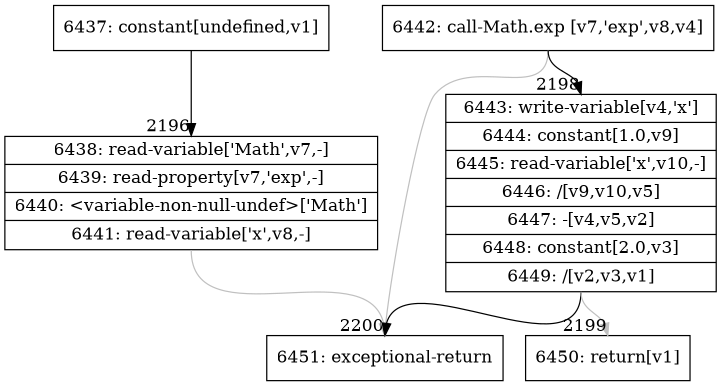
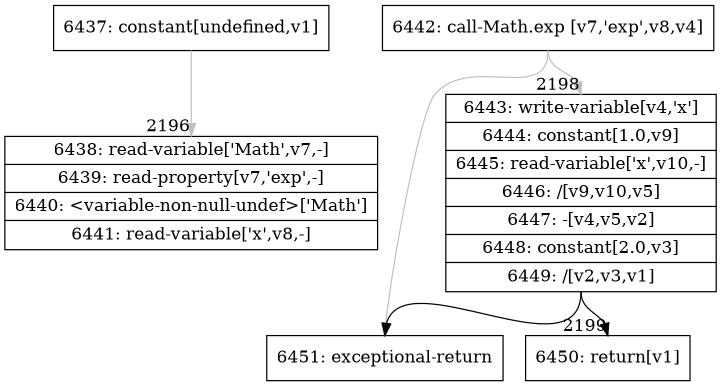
edge "6442: call-Math.exp [v7,'exp',v8,v4]" -> "6443: write-variable[v4,'x']": color black -> gray
edge "6437: constant[undefined,v1]" -> "6438: read-variable['Math',v7,-]": color black -> gray
edge "6438: read-variable['Math',v7,-]" -> "6451: exceptional-return": removed
edge "6443: write-variable[v4,'x']" -> "6450: return[v1]": color gray -> black
